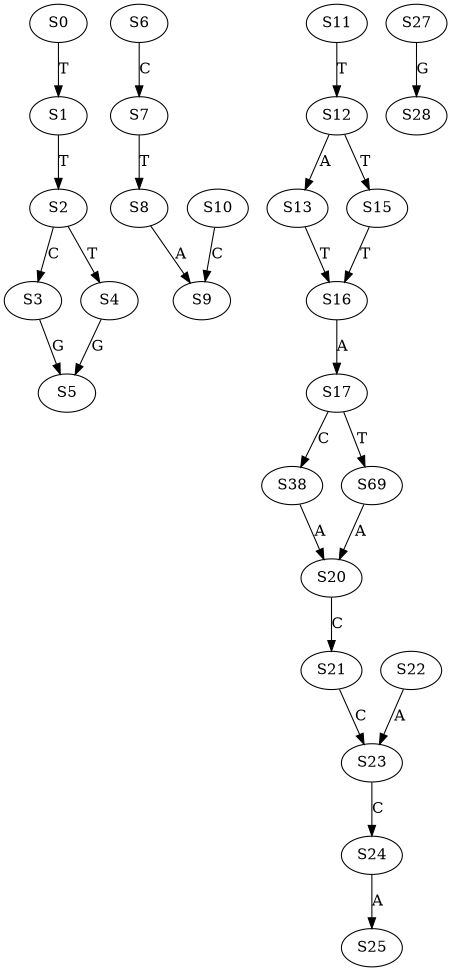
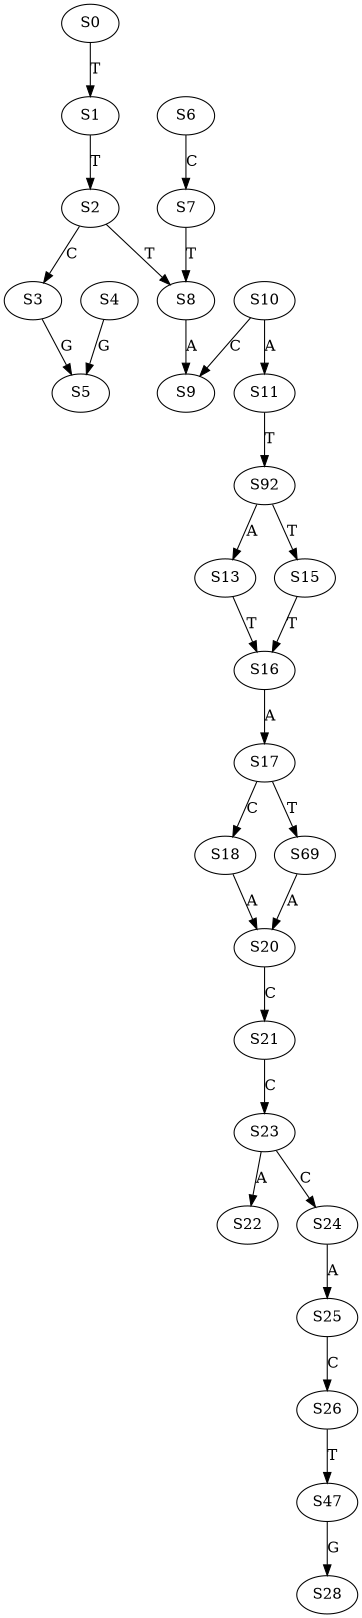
node "S27": label "S27" -> "S47"
node "S12": label "S12" -> "S92"
edge "S2" -> "S4": now "S2" -> "S8"
edge "S10" -> "S11": added, label "A"
node "S38": label "S38" -> "S18"
edge "S22" -> "S23": reversed
node "S26": added
